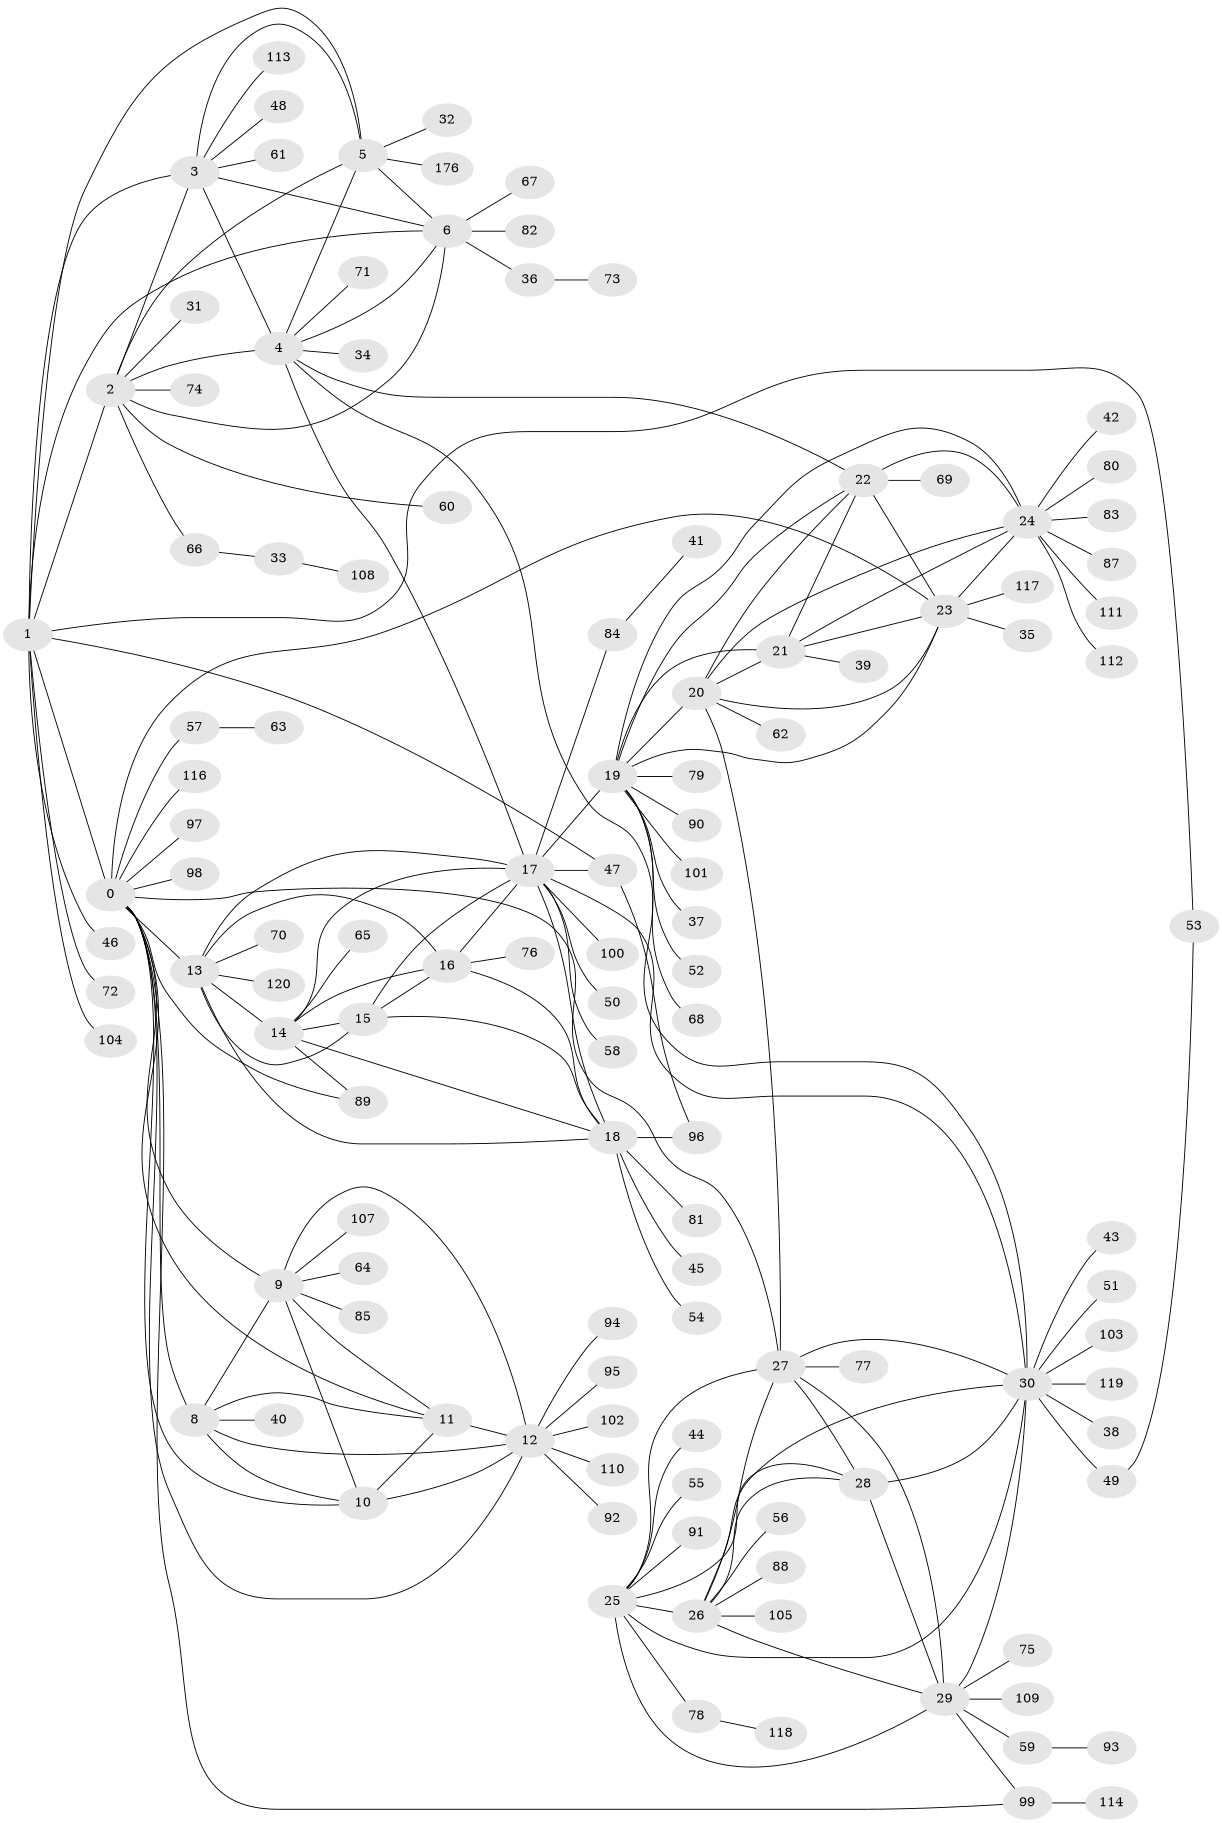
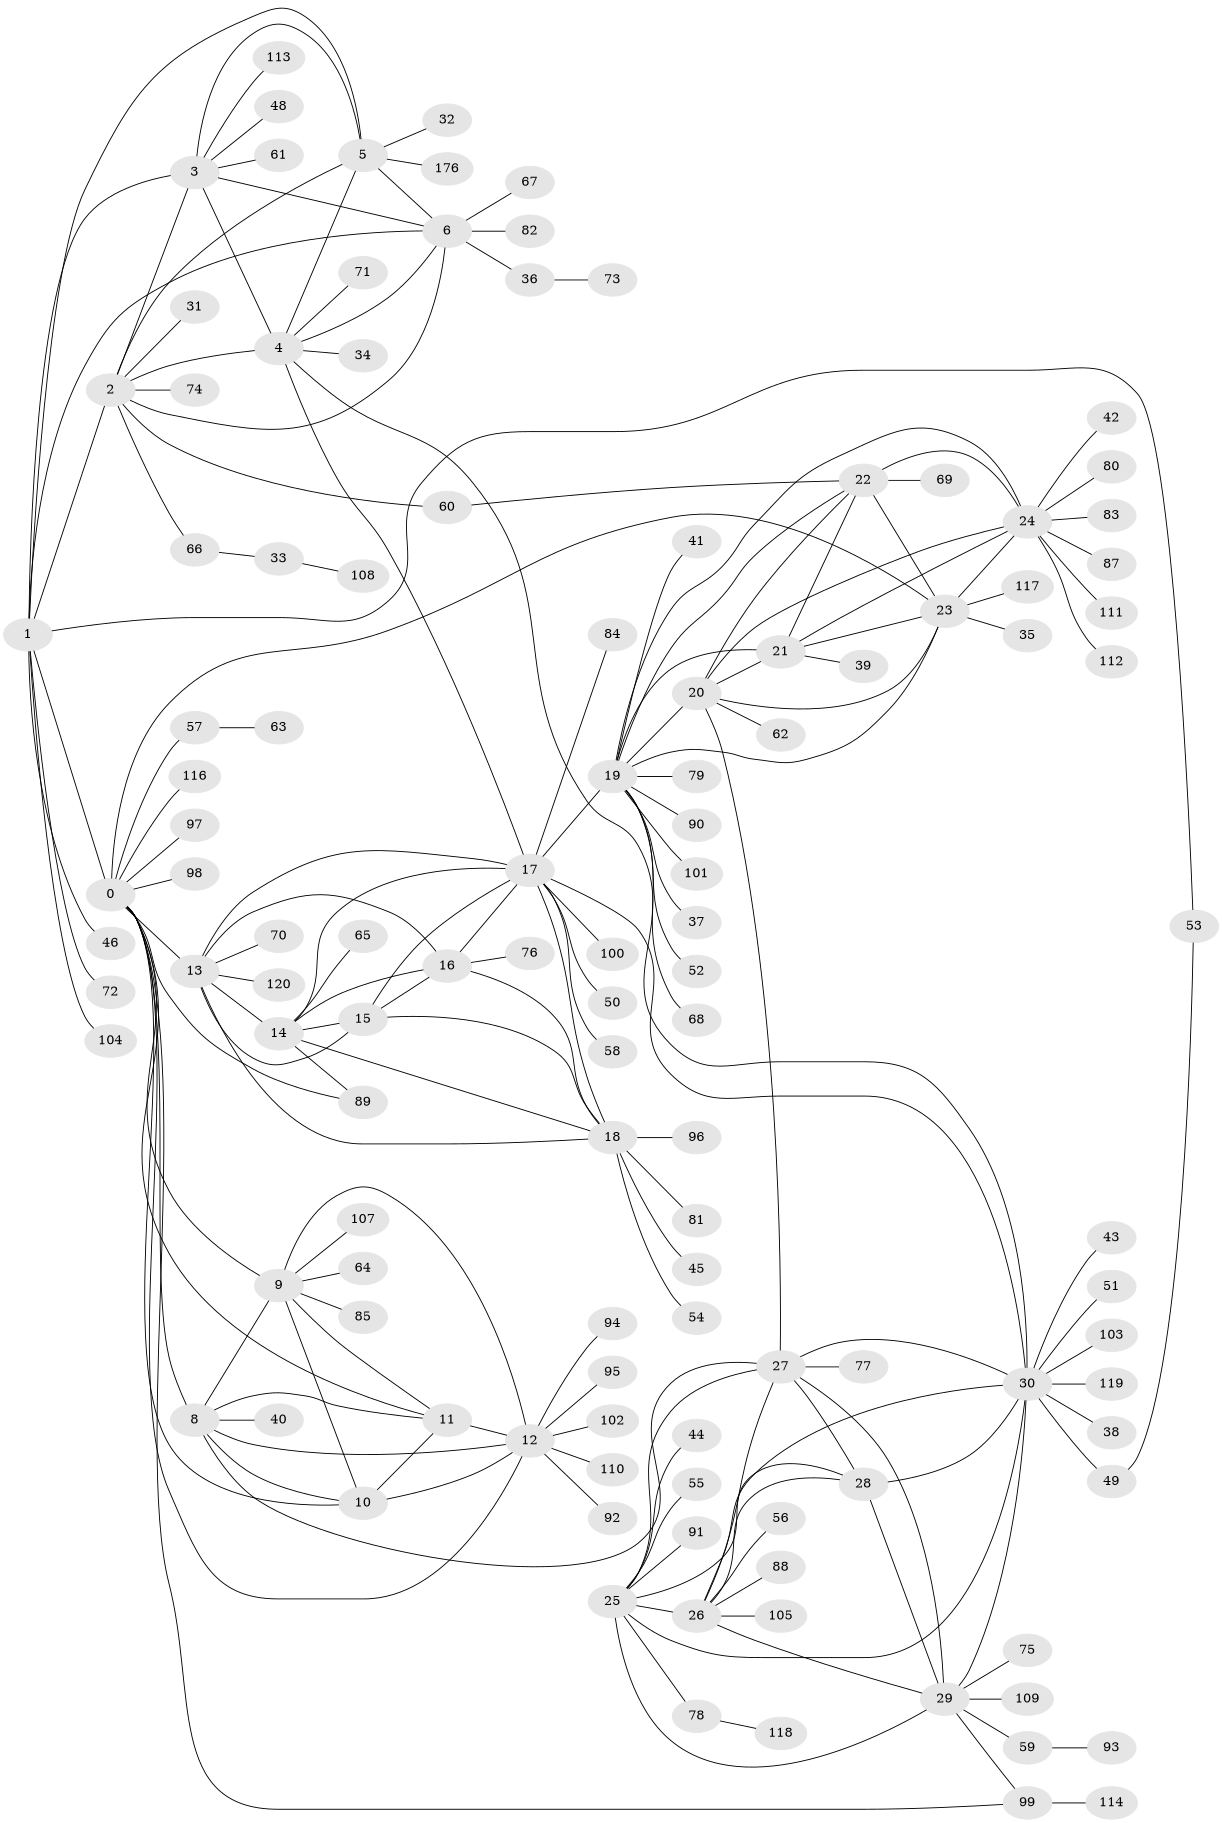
edge "4" -- "22": now "60" -- "22"
edge "41" -- "84": now "41" -- "19"
node "47": removed
edge "0" -- "27": now "8" -- "27"
